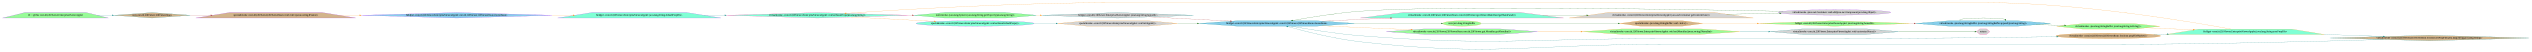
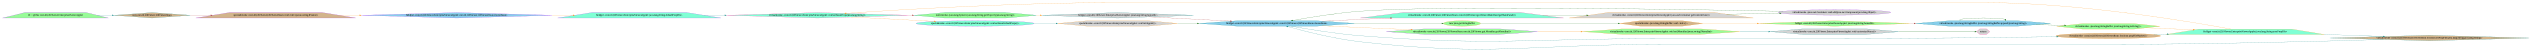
node "new java.lang.StringBuffer": label "new java.lang.StringBuffer" -> "new java.gui.StringBuffer"
